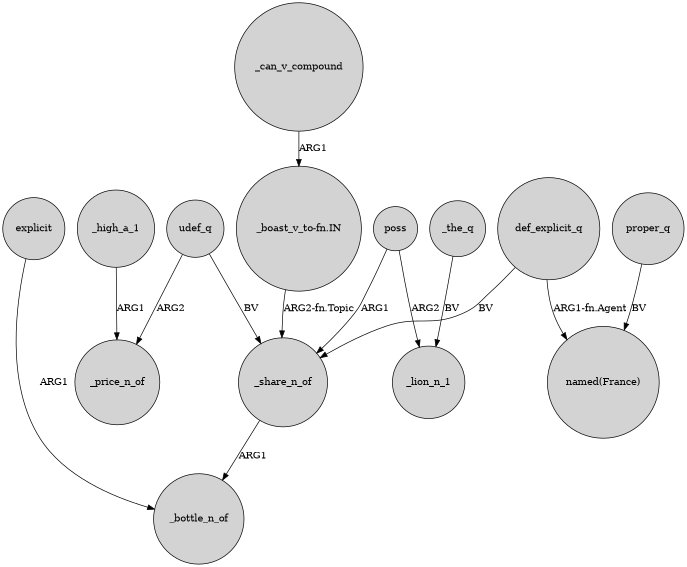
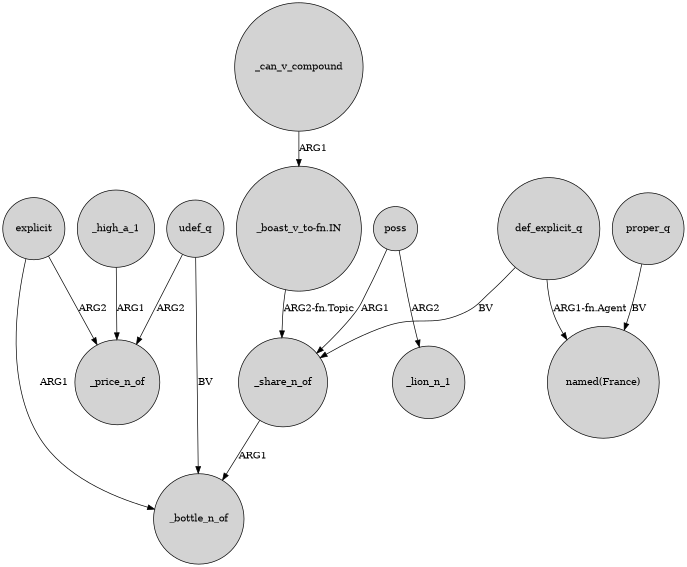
node "_the_q": removed
edge "udef_q" -> "_share_n_of": now "udef_q" -> "_bottle_n_of"
edge "explicit" -> "_price_n_of": added, label "ARG2"
